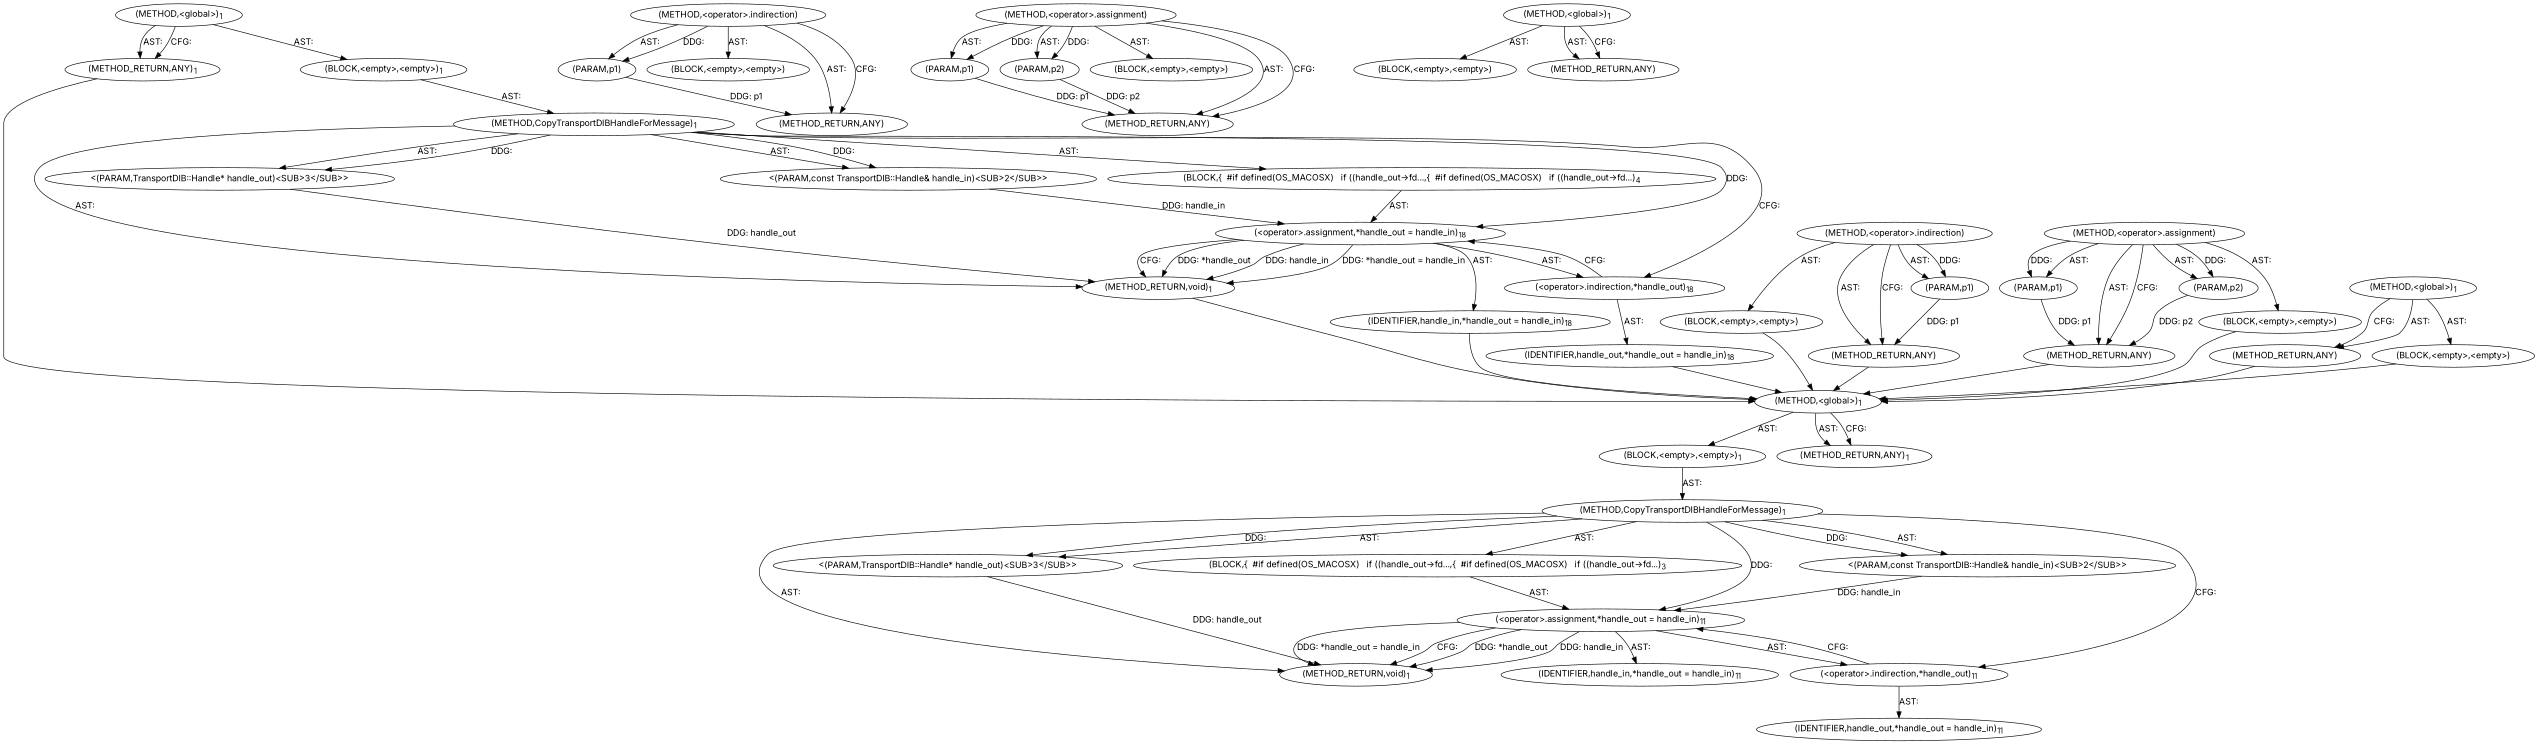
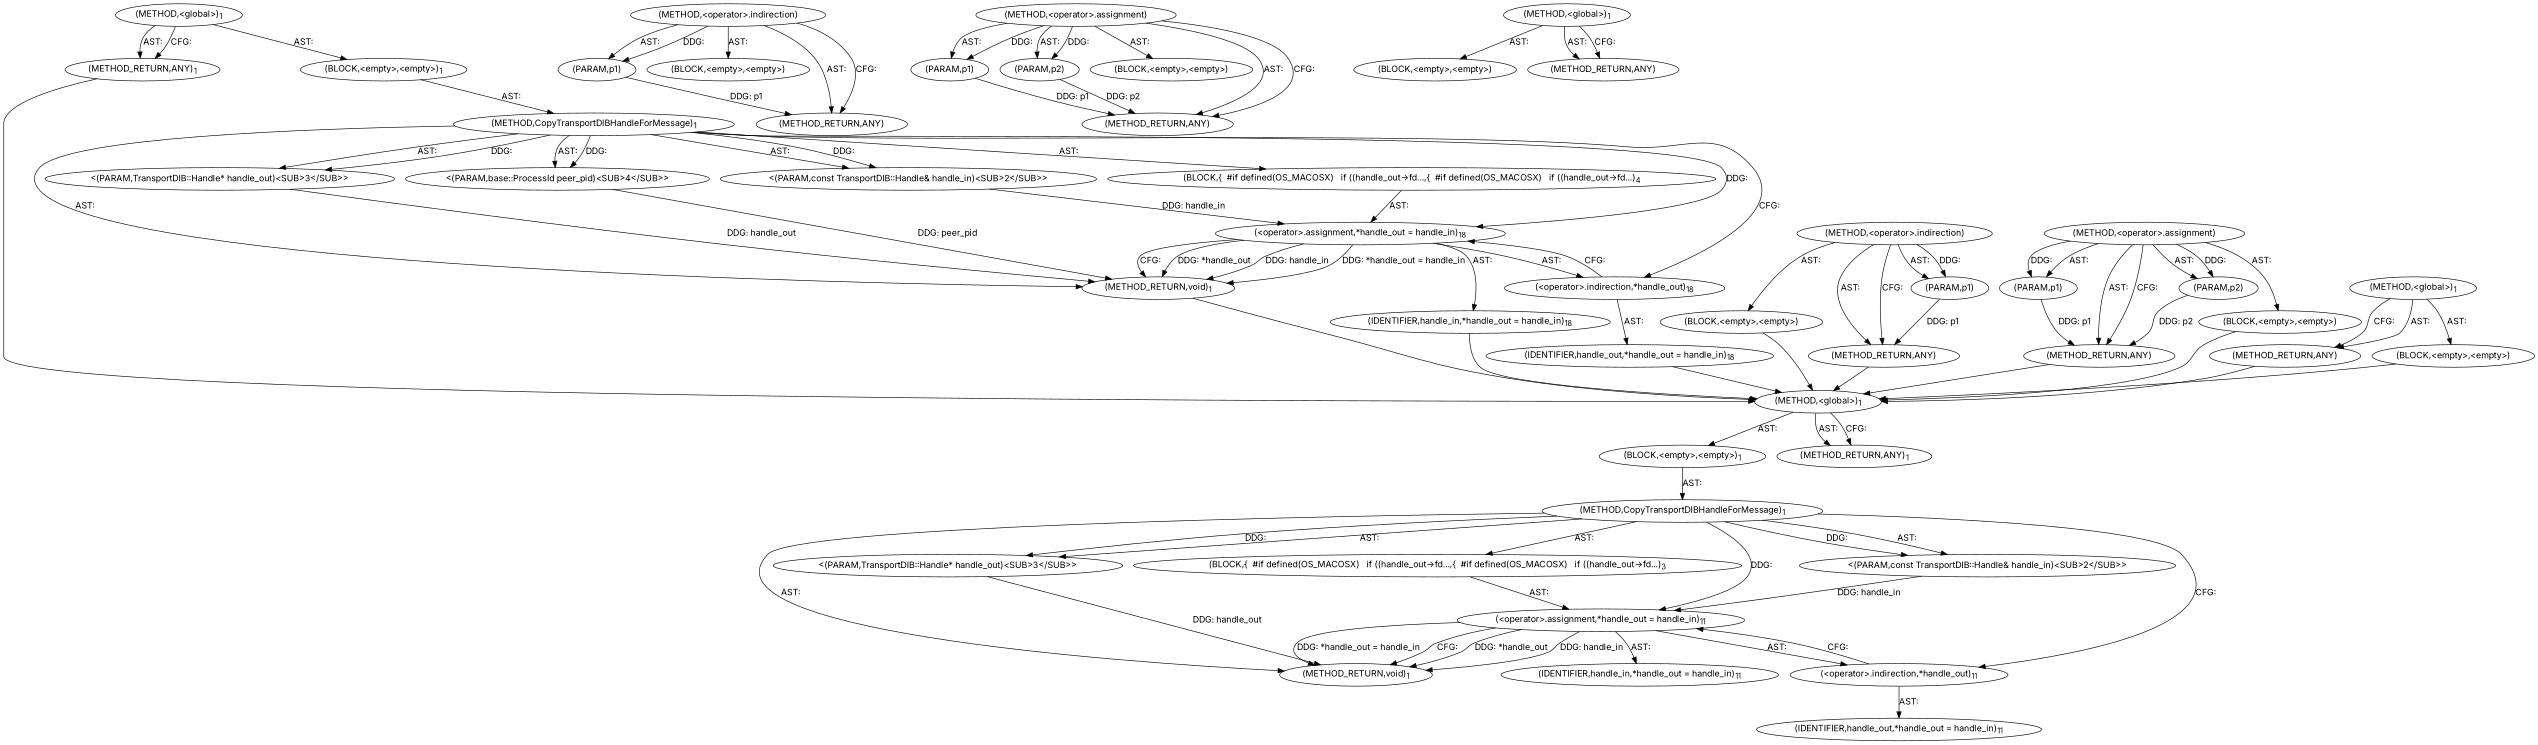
node "<(PARAM,base::ProcessId peer_pid)<SUB>4</SUB>>": added
